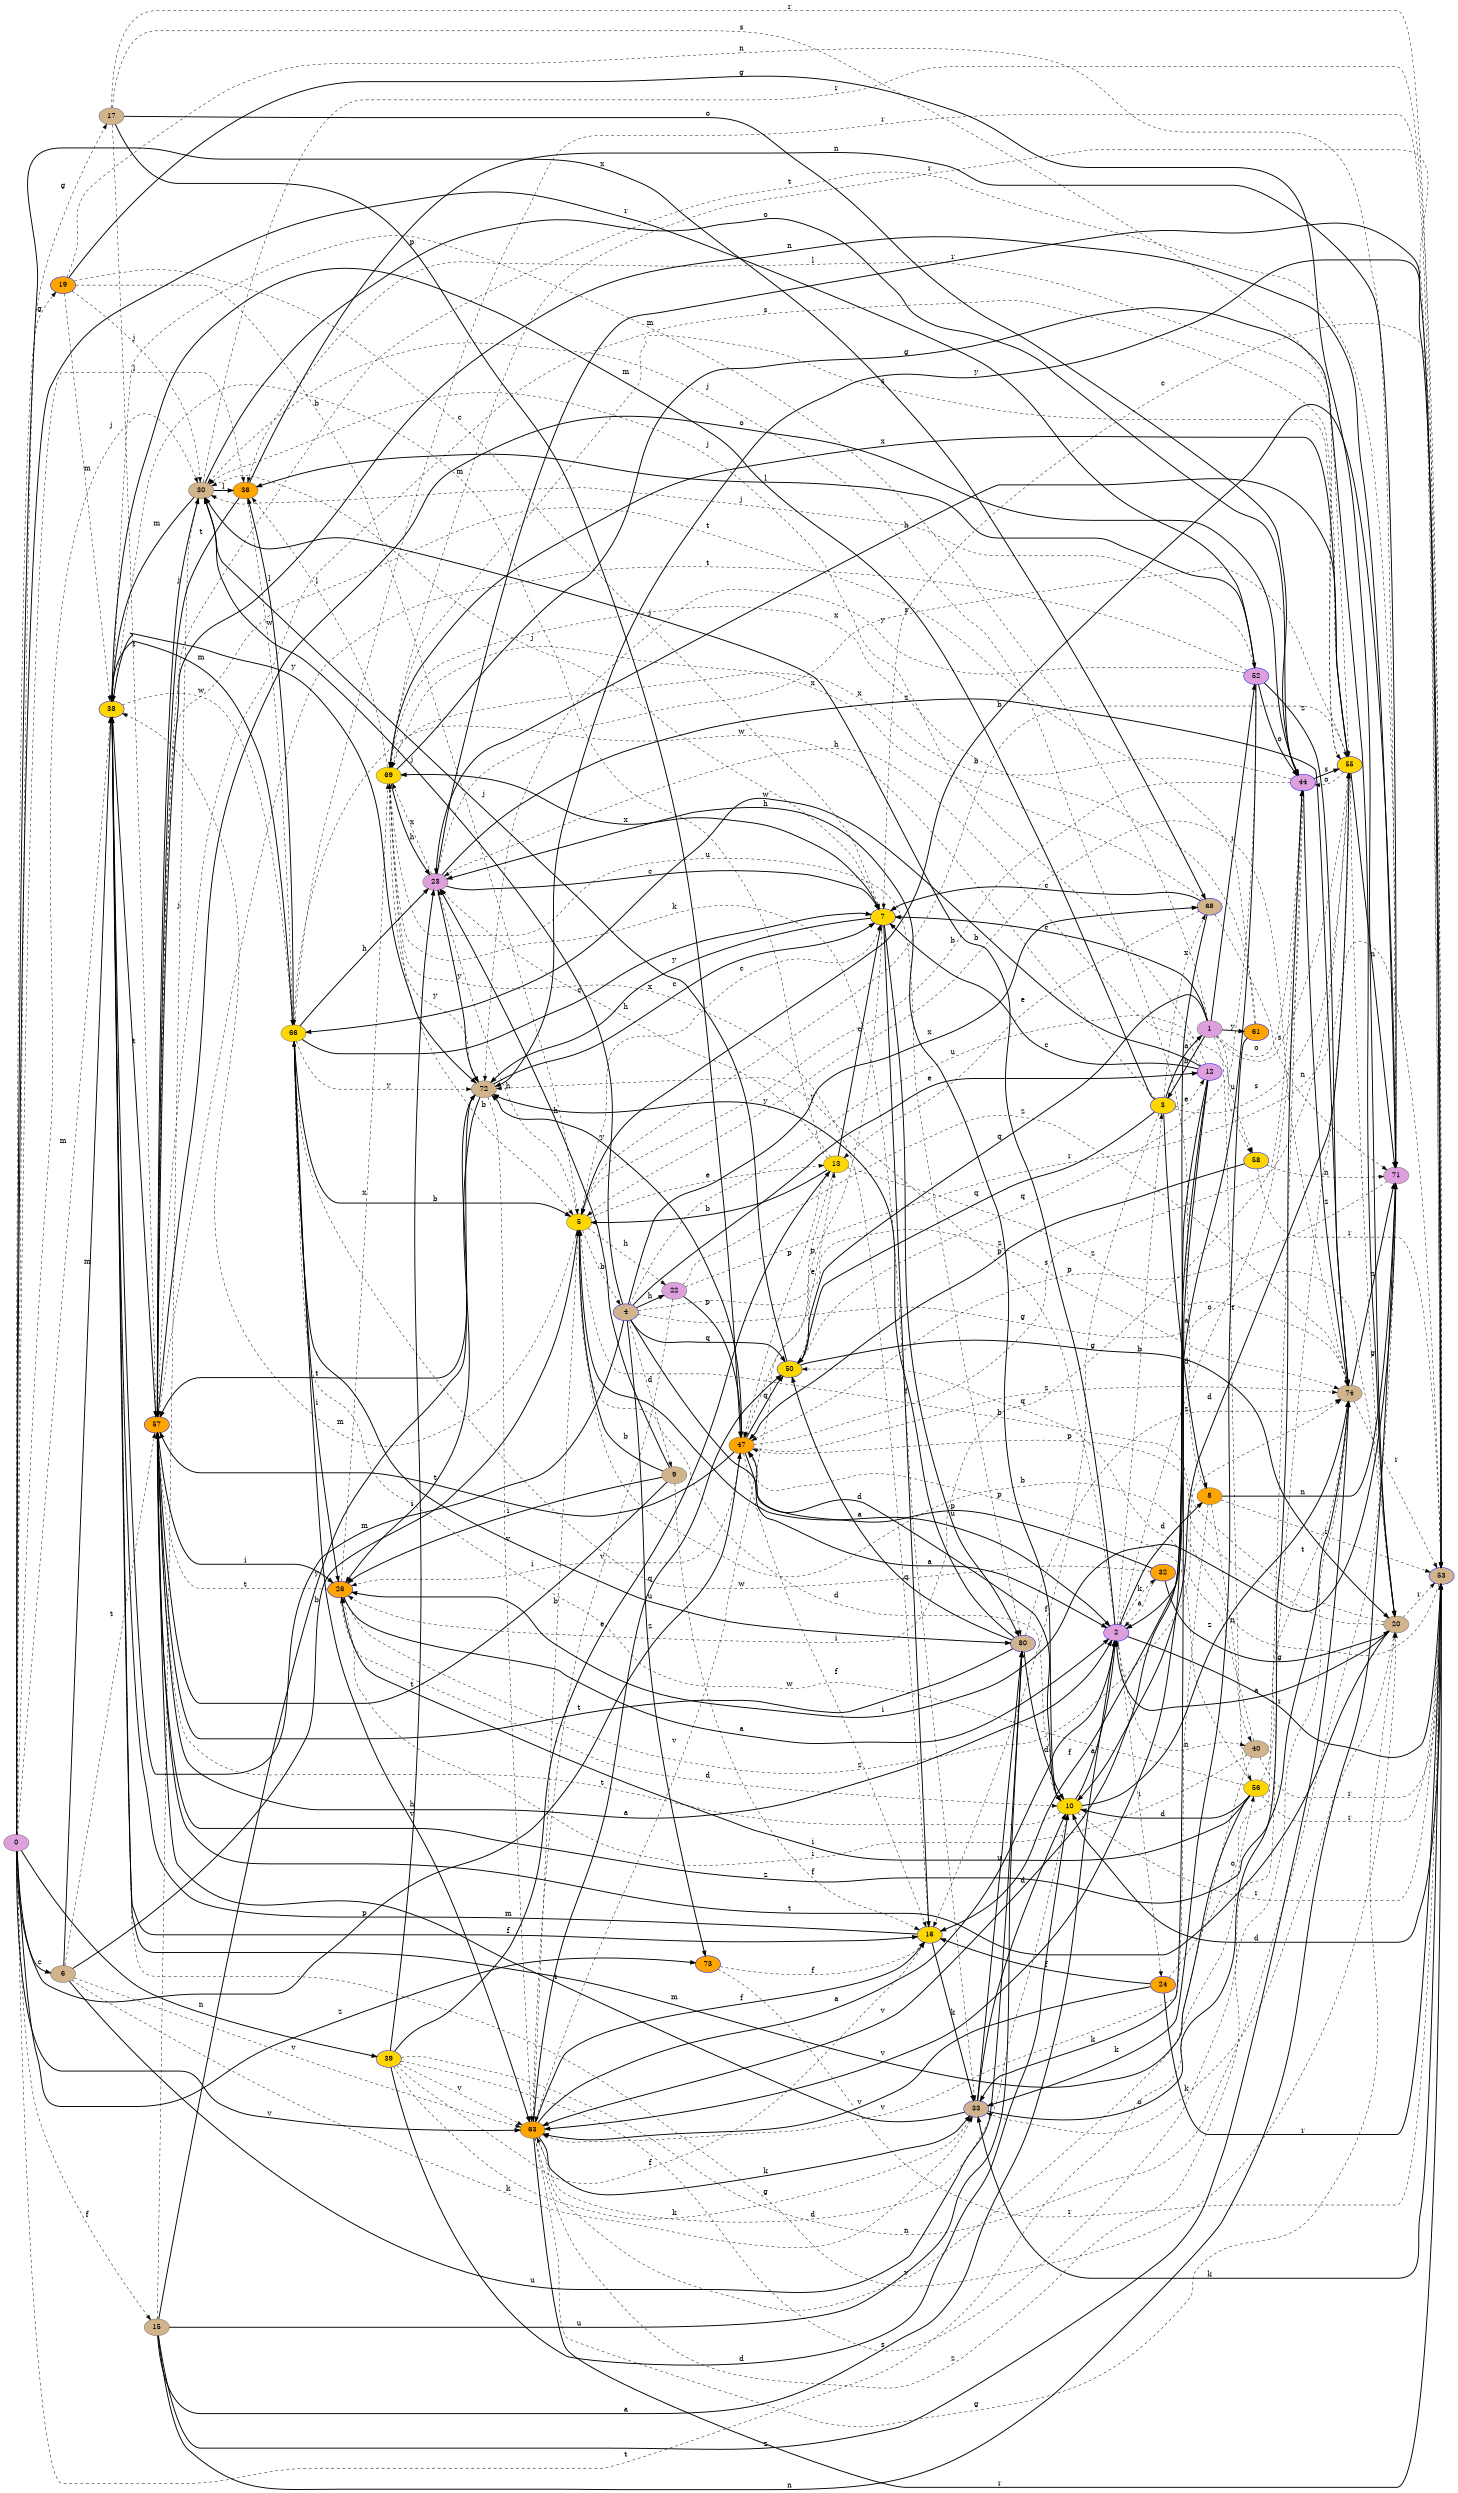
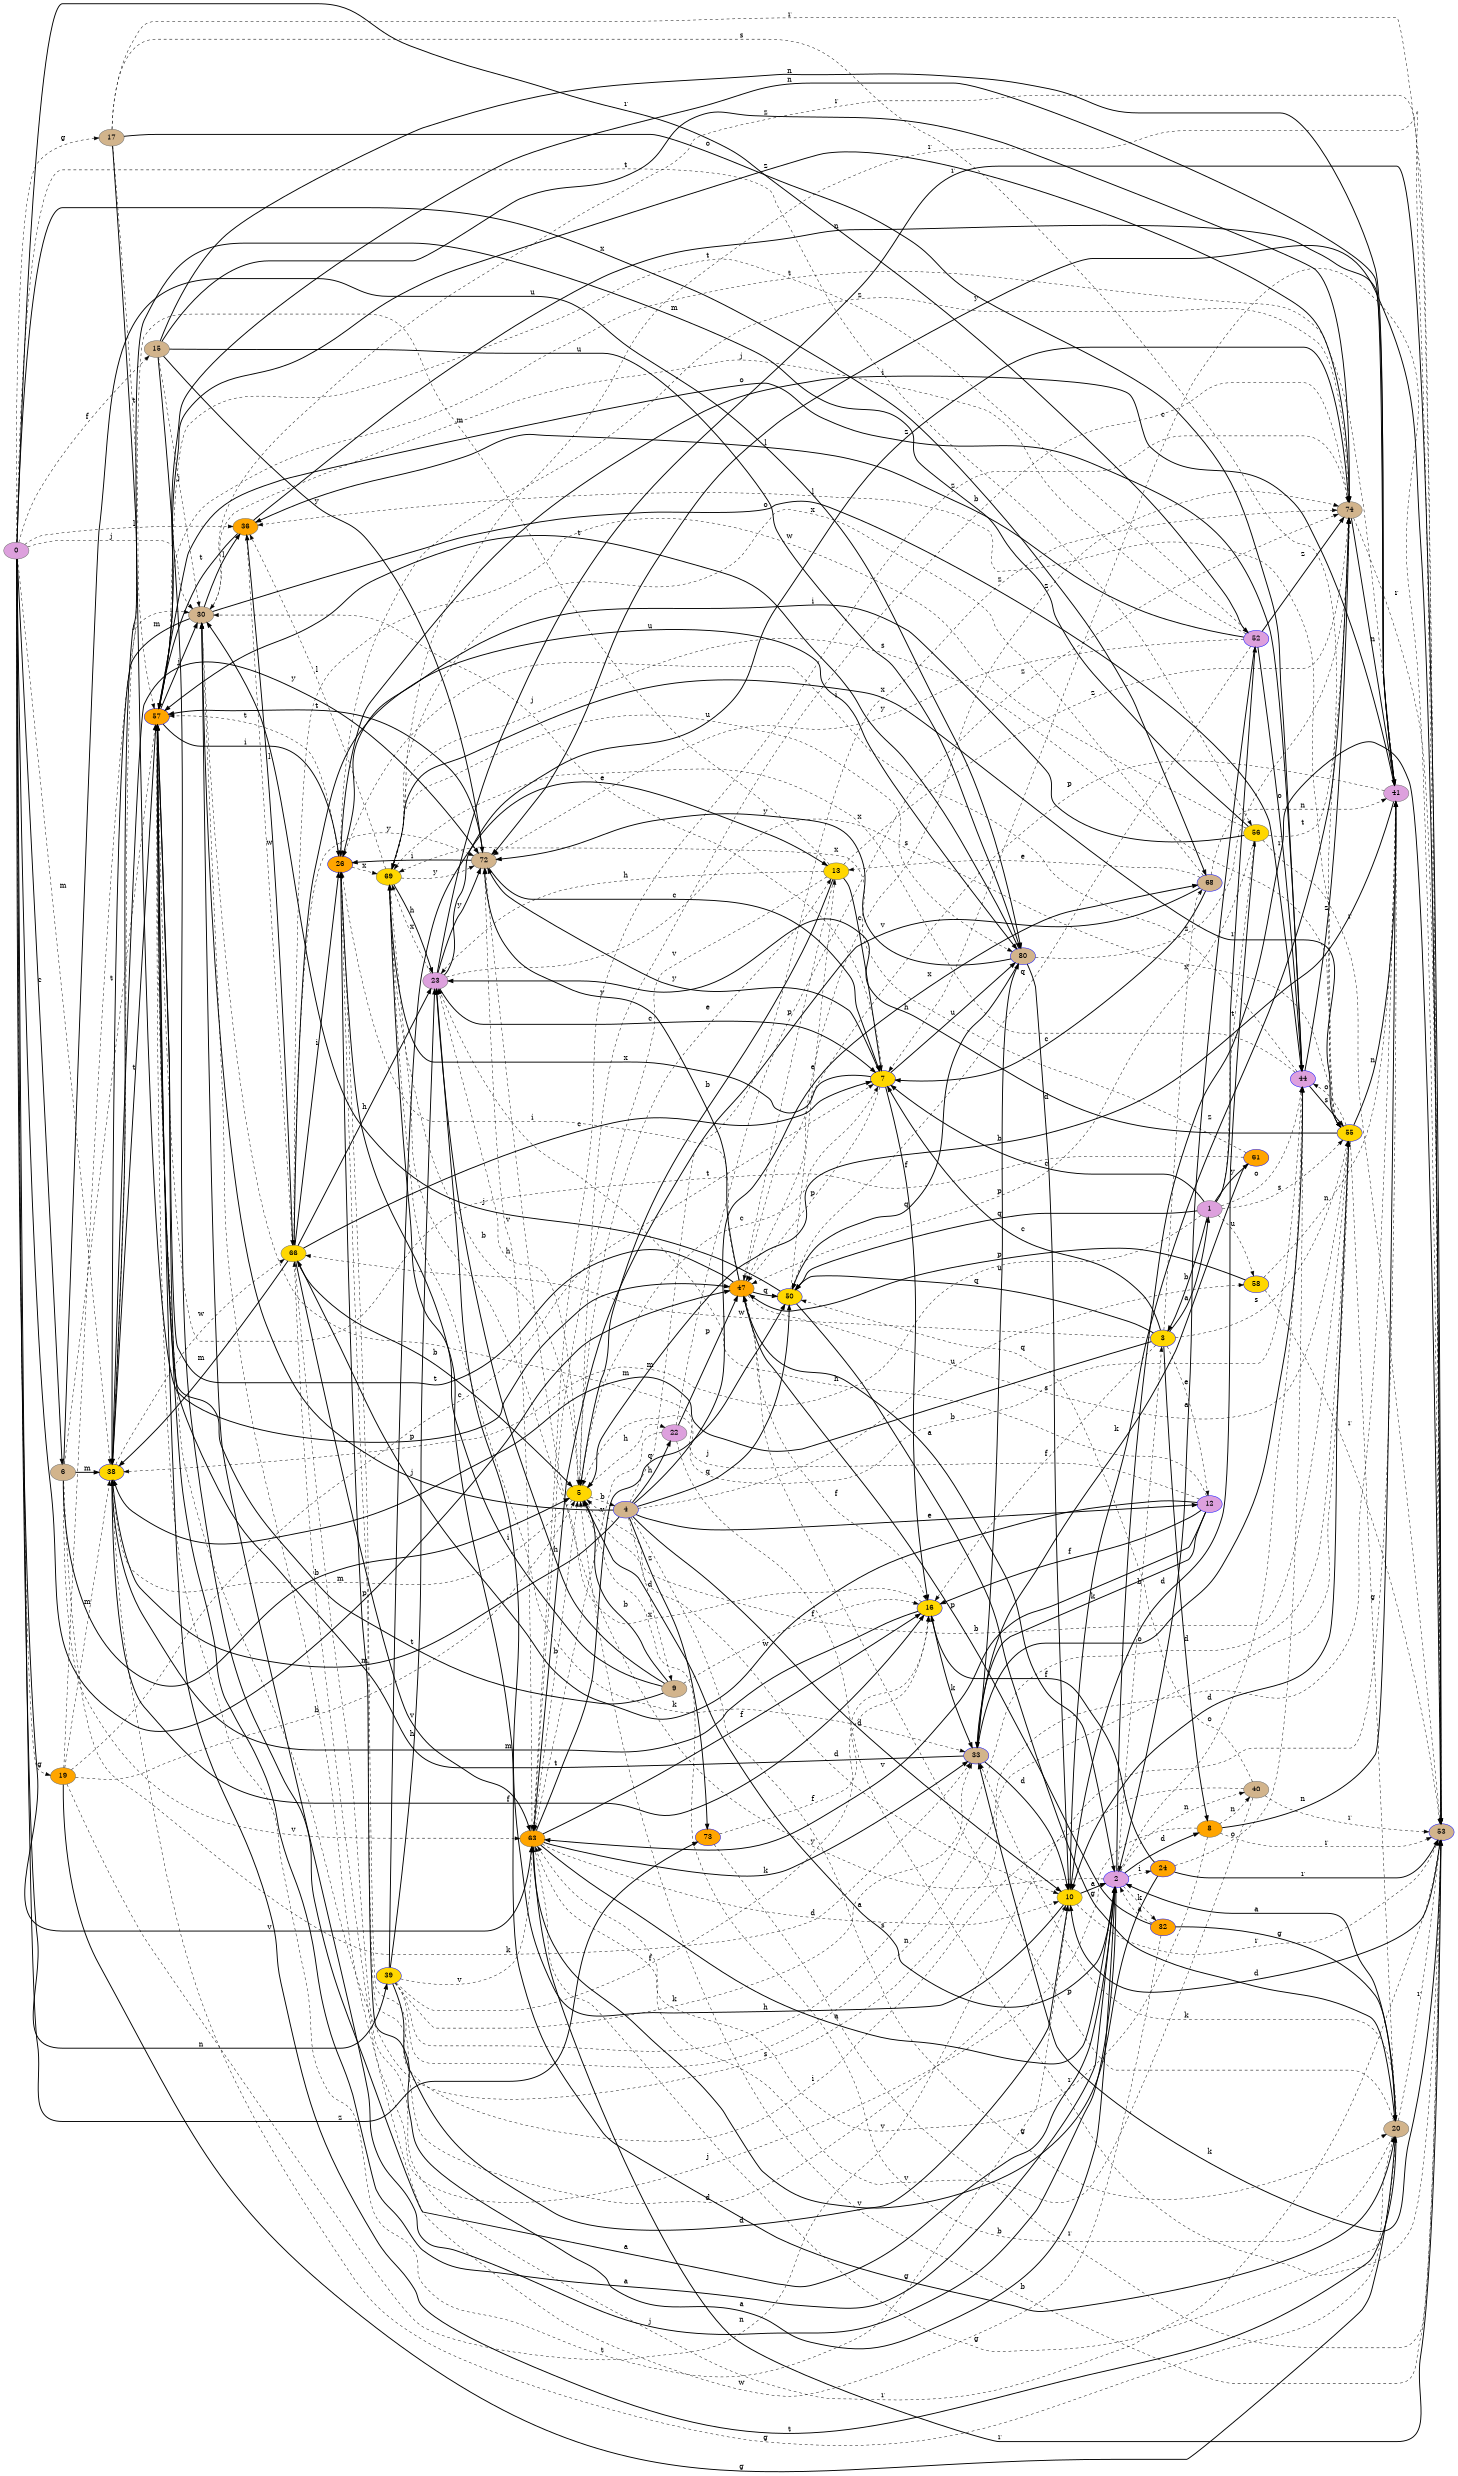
node "19": color blue -> gray40
edge "12" -> "7": now "3" -> "7"
node "71": label "71" -> "41"
